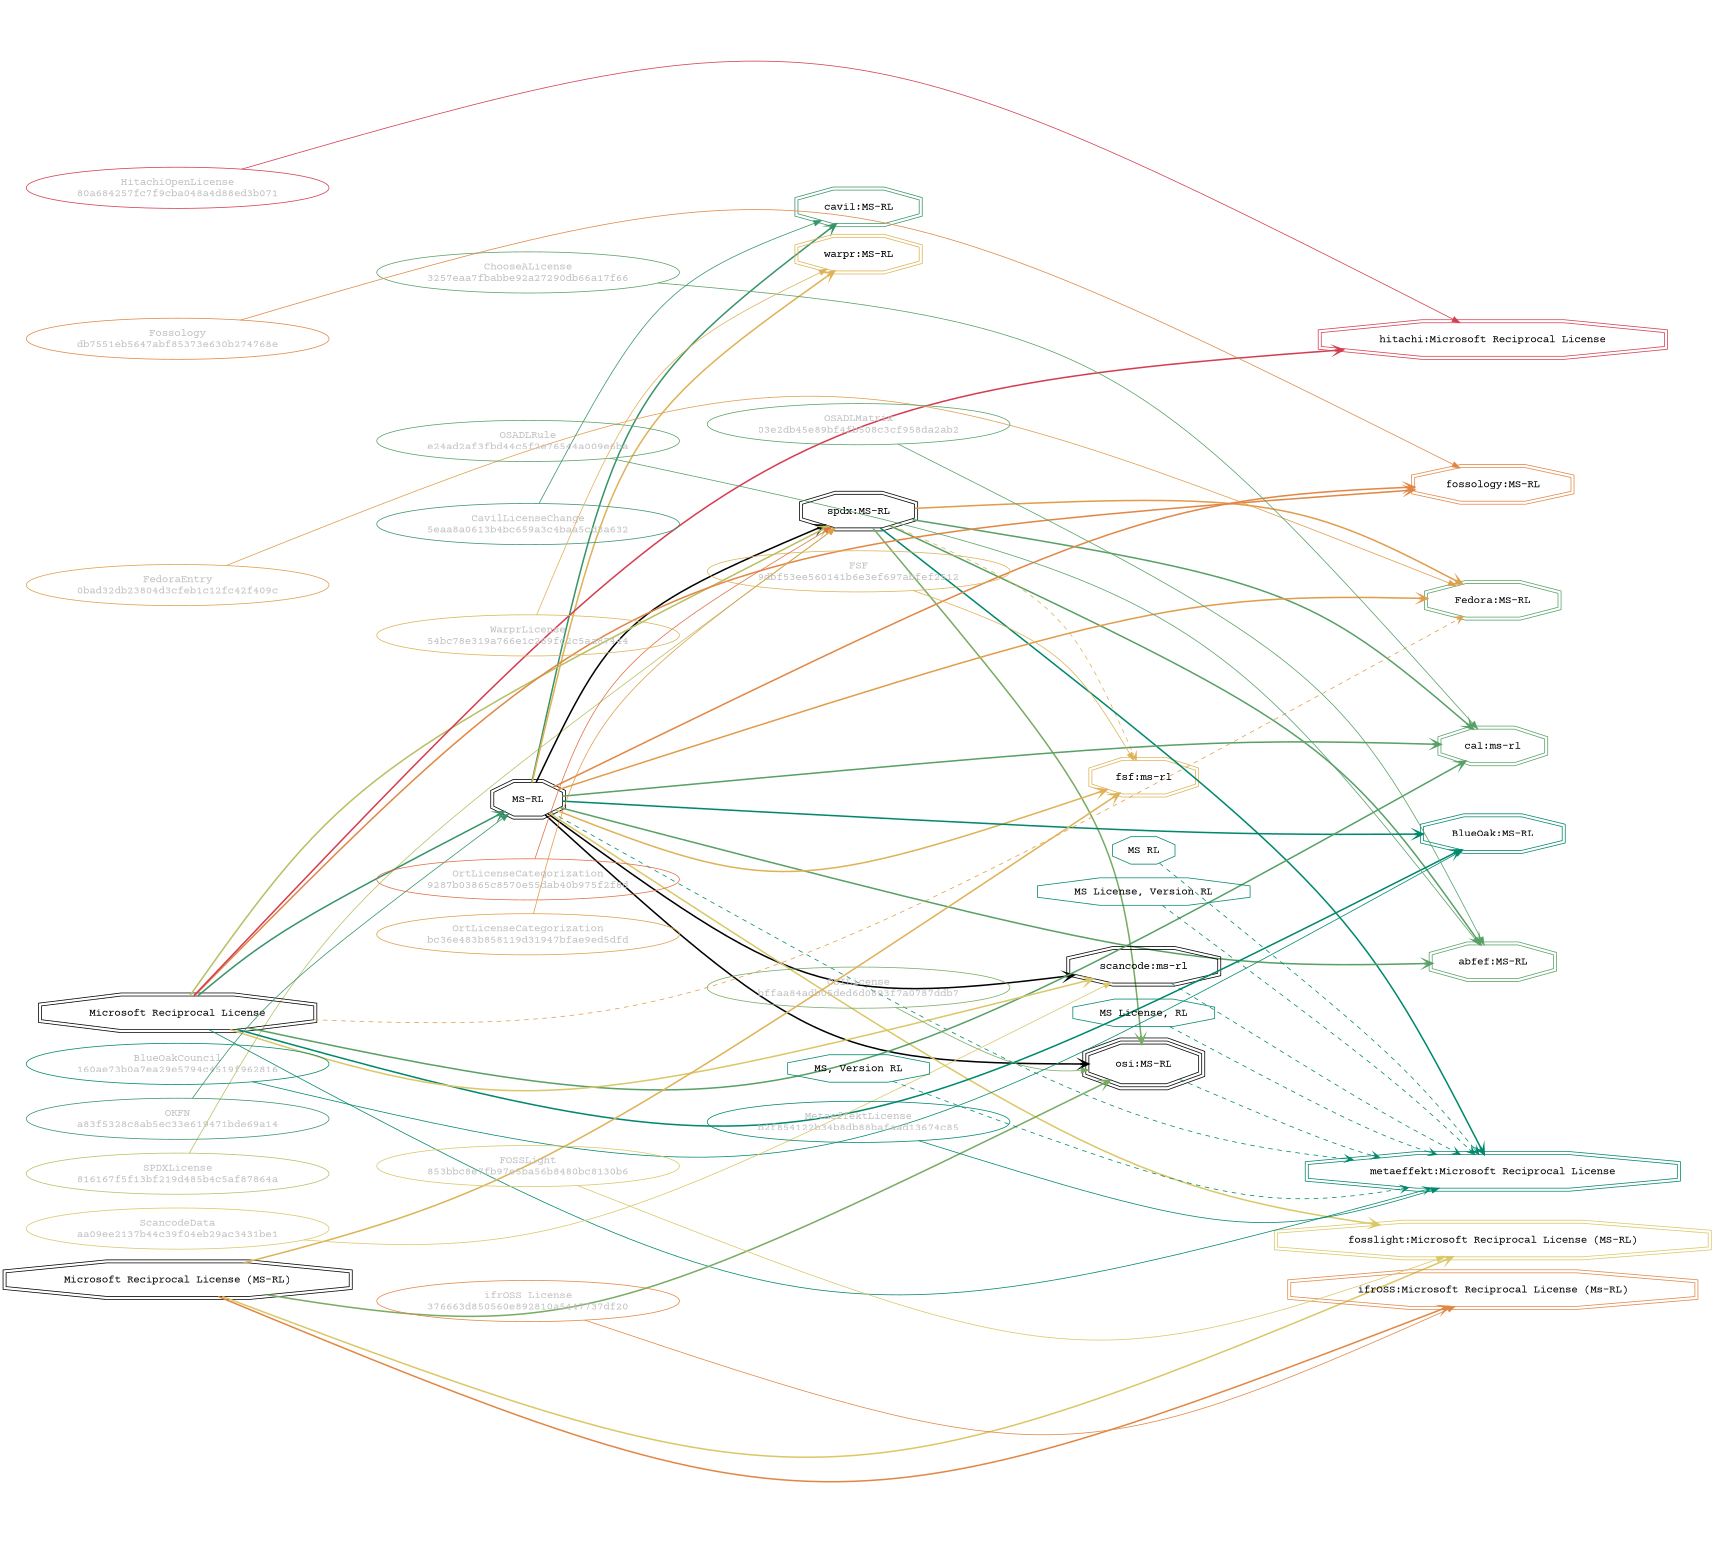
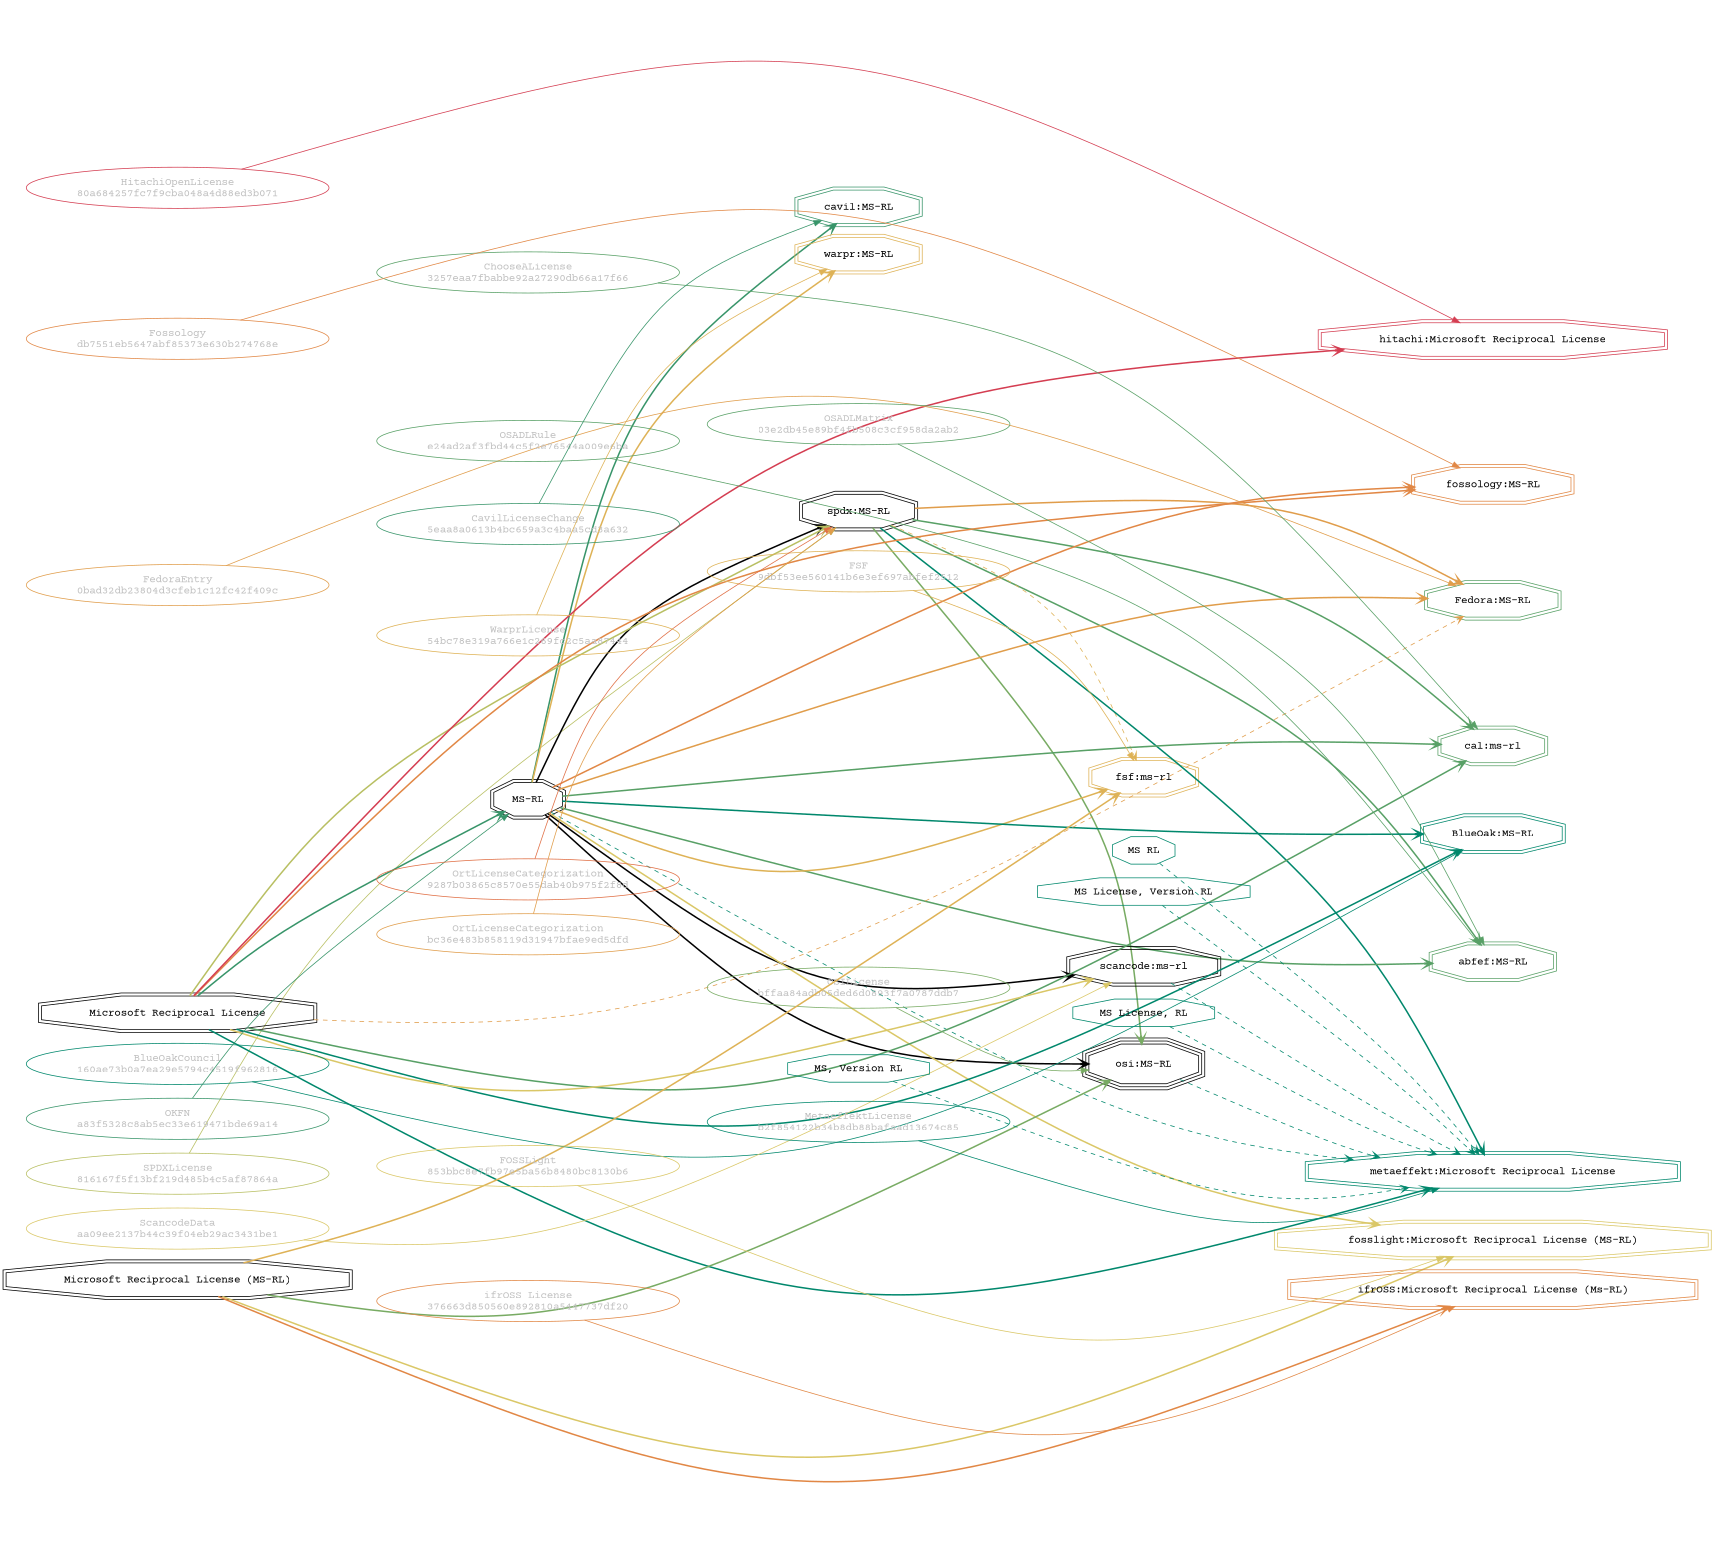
edge "Microsoft Reciprocal License" -> "metaeffekt:Microsoft Reciprocal License": style solid -> bold
